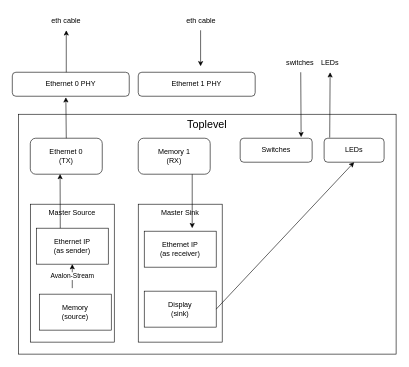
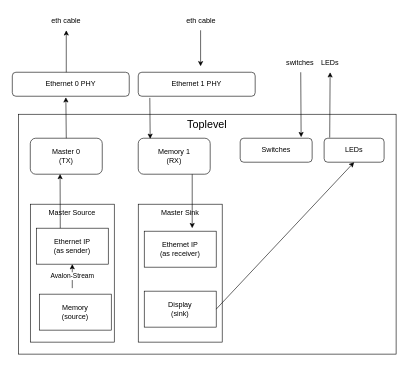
edge "Ethernet 1 PHY" -> "Memory 1 (RX)": added
node "Ethernet 0 (TX)": label "Ethernet 0 (TX)" -> "Master 0 (TX)"
